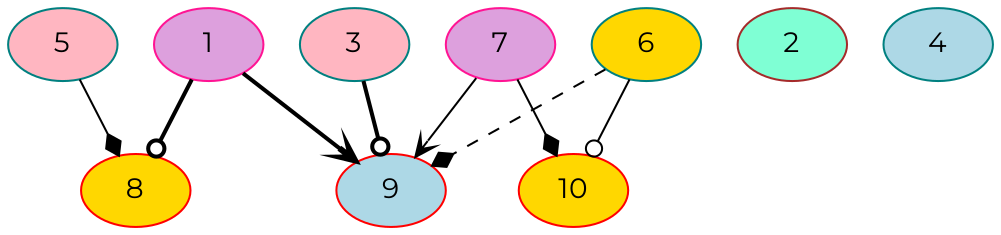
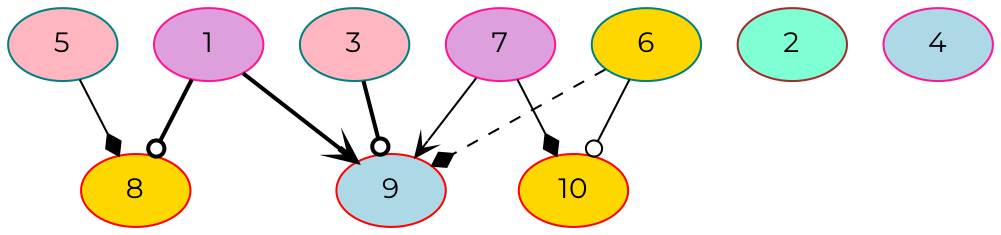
node "4": color teal -> deeppink
